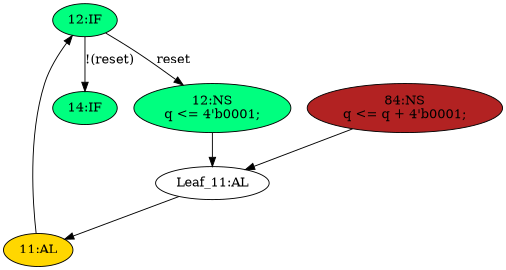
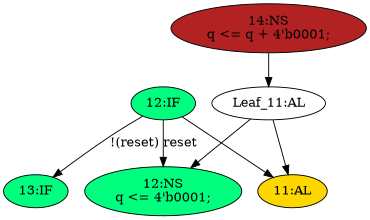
node "14:IF": label "14:IF" -> "13:IF"
node "84:NS q <= q + 4'b0001;": label "84:NS q <= q + 4'b0001;" -> "14:NS q <= q + 4'b0001;"
edge "11:AL" -> "12:IF": reversed
edge "12:NS q <= 4'b0001;" -> "Leaf_11:AL": reversed
